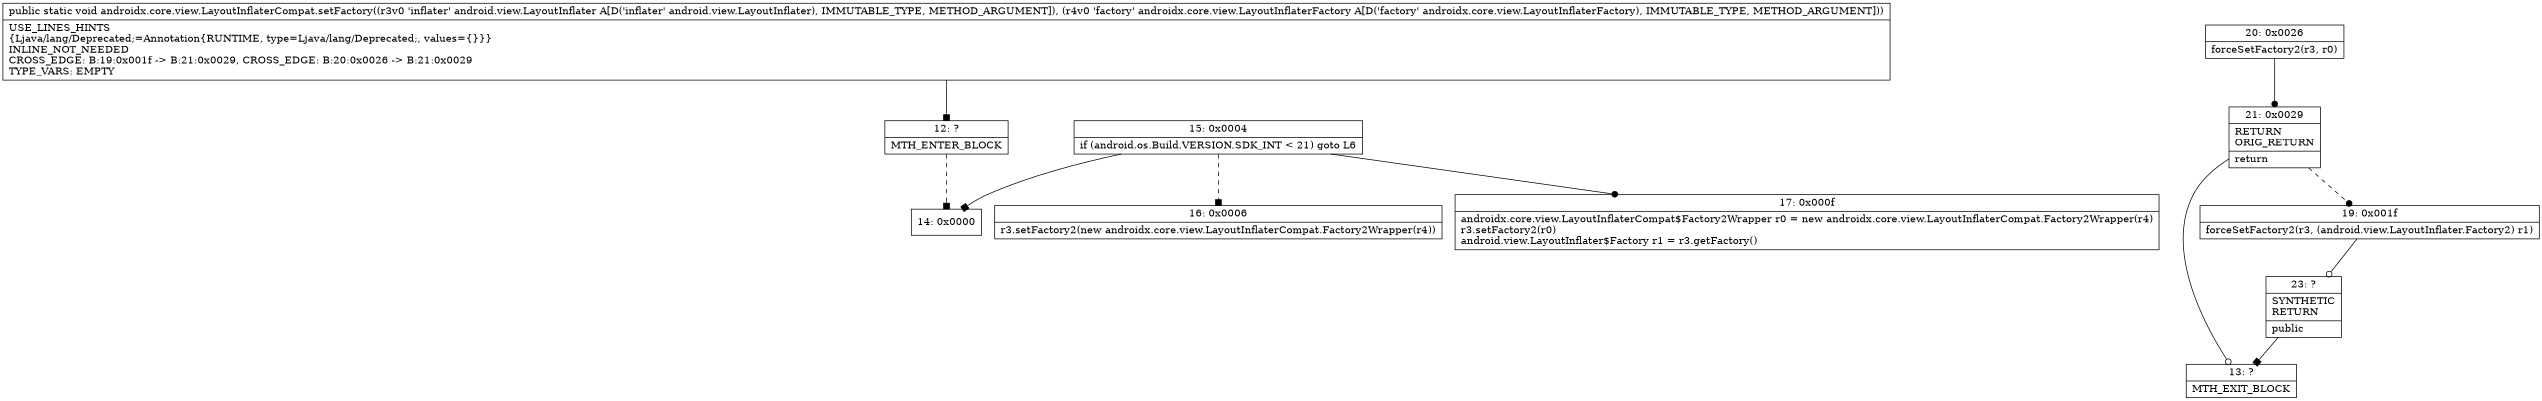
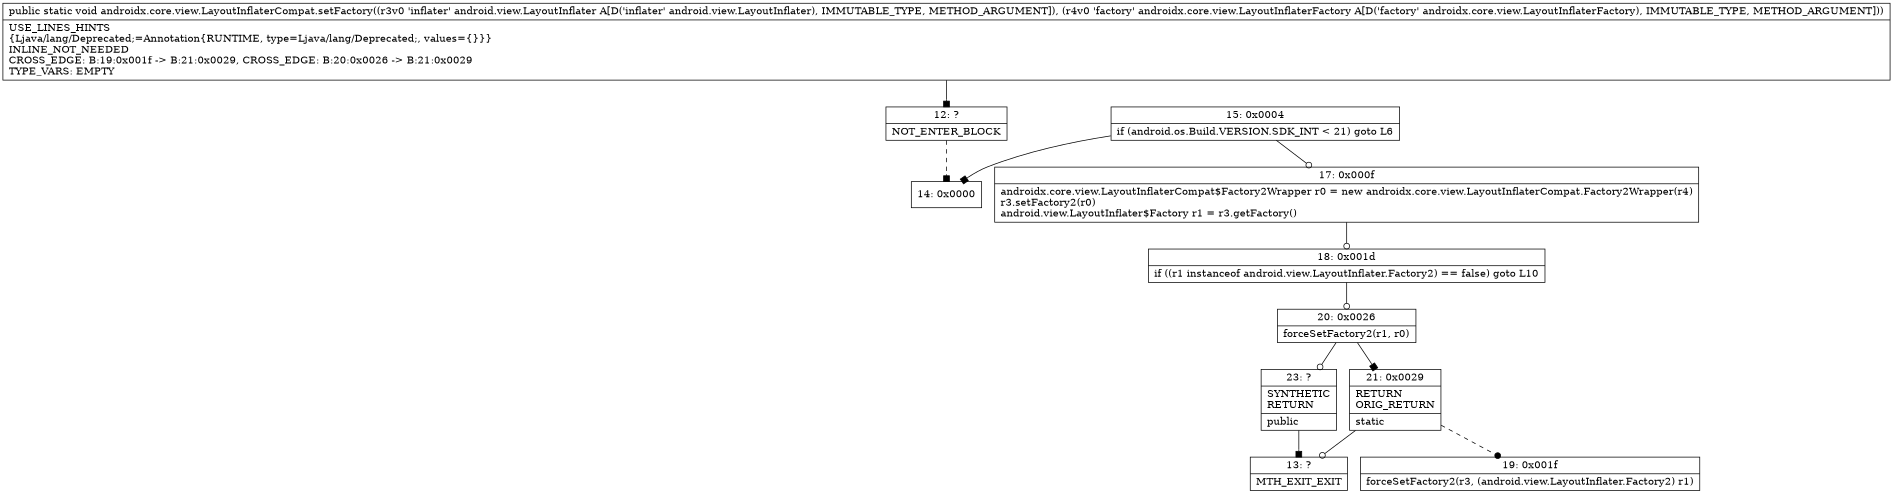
node "20: 0x0026": text "forceSetFactory2(r3, r0)" -> "forceSetFactory2(r1, r0)"
edge "20: 0x0026" -> "21: 0x0029": arrowhead dot -> box
node "12: ?": text "MTH_ENTER_BLOCK" -> "NOT_ENTER_BLOCK"
node "21: 0x0029": text "return" -> "static"
edge "15: 0x0004" -> "17: 0x000f": arrowhead dot -> odot
node "16: 0x0006": removed
edge "19: 0x001f" -> "23: ?": now "20: 0x0026" -> "23: ?"
node "18: 0x001d": added
node "13: ?": text "MTH_EXIT_BLOCK" -> "MTH_EXIT_EXIT"
